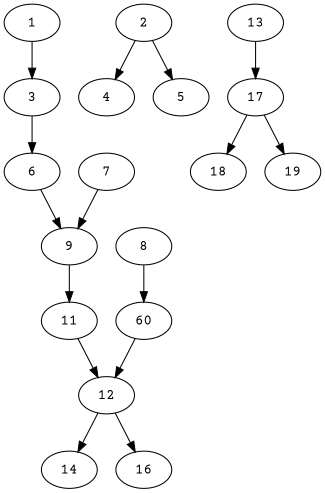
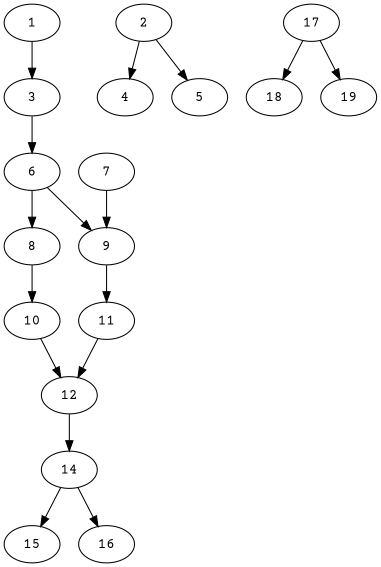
node "13": removed
edge "6" -> "8": added
node "60": label "60" -> "10"
edge "12" -> "16": now "14" -> "16"
node "15": added
